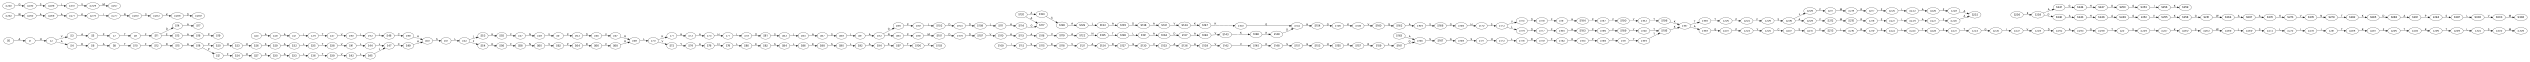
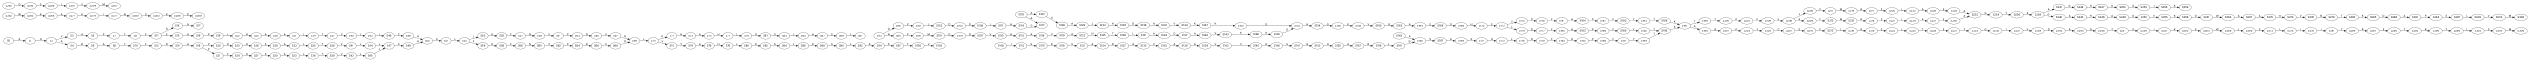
node "S234": added
node "S22": added
edge "S91" -> "S93": removed, label "A"
